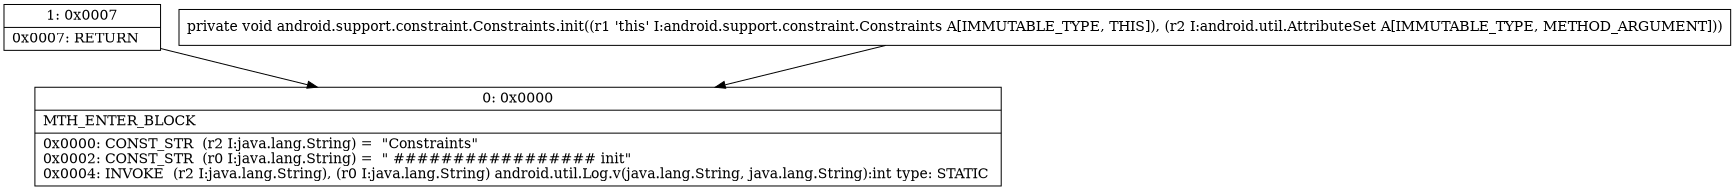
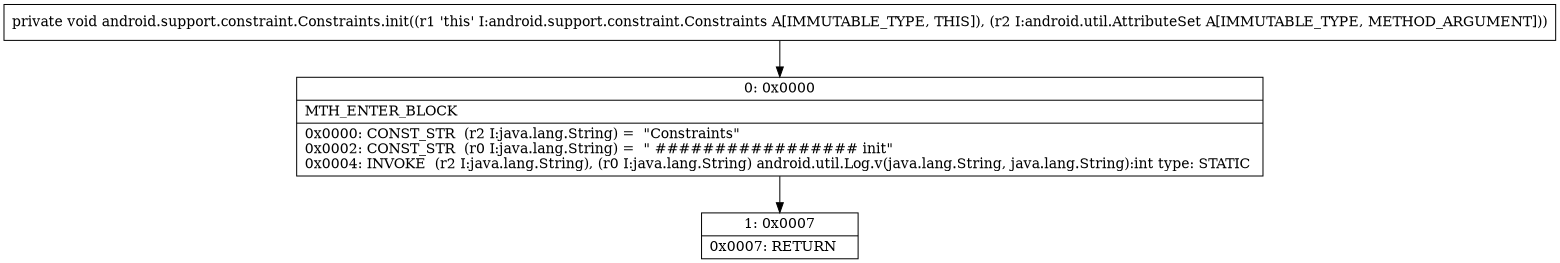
edge "1: 0x0007" -> "0: 0x0000": reversed
